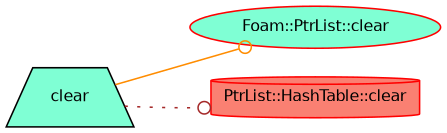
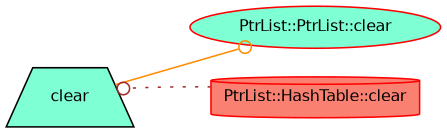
node "Foam::PtrList::clear": label "Foam::PtrList::clear" -> "PtrList::PtrList::clear"
edge "clear" -> "PtrList::HashTable::clear": reversed
